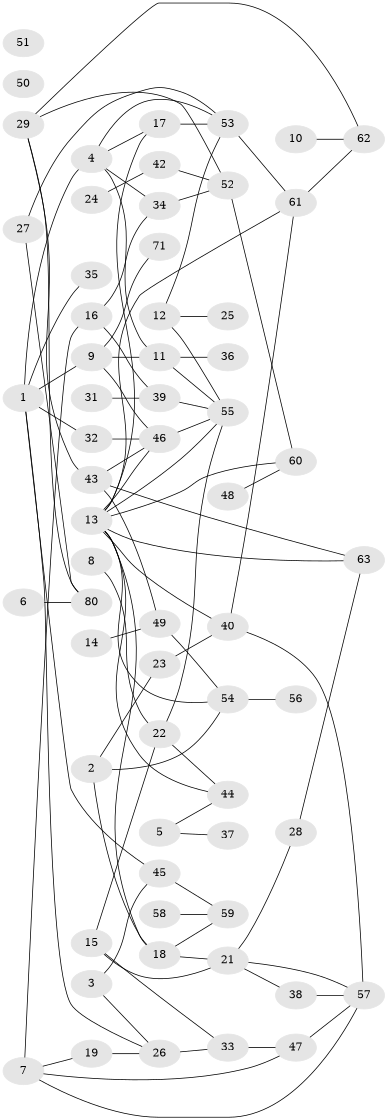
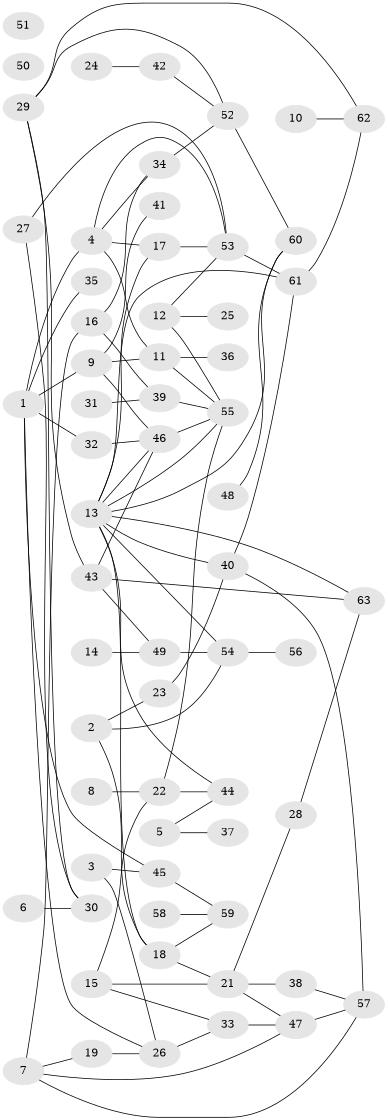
node "71": label "71" -> "41"
node "80": label "80" -> "30"
edge "21" -- "57": now "21" -- "47"
